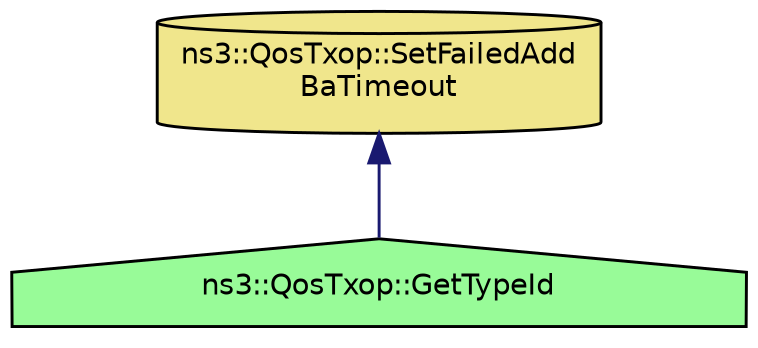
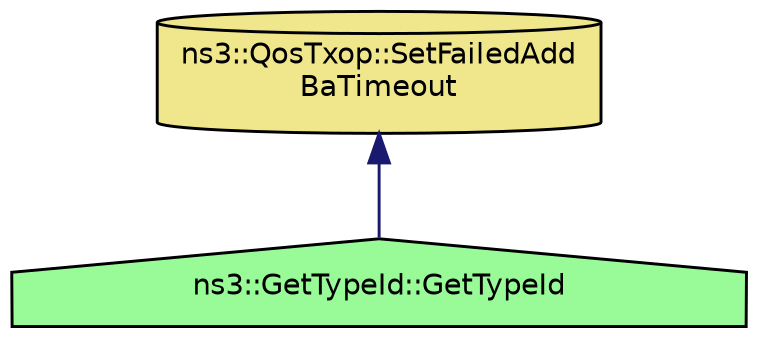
node "ns3::QosTxop::GetTypeId": label "ns3::QosTxop::GetTypeId" -> "ns3::GetTypeId::GetTypeId"
